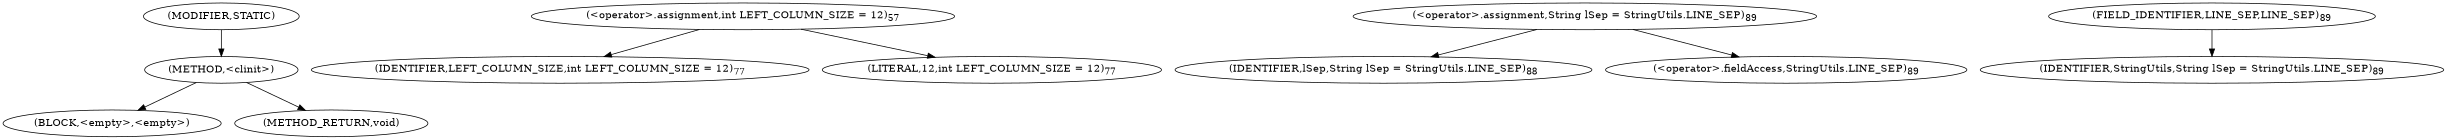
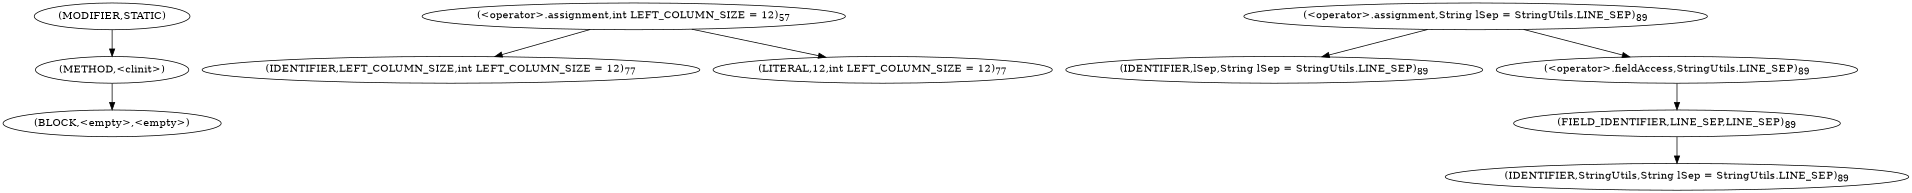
node "(IDENTIFIER,lSep,String lSep = StringUtils.LINE_SEP)": text "88" -> "89"
edge "(<operator>.fieldAccess,StringUtils.LINE_SEP)" -> "(FIELD_IDENTIFIER,LINE_SEP,LINE_SEP)": added
node "(METHOD_RETURN,void)": removed
